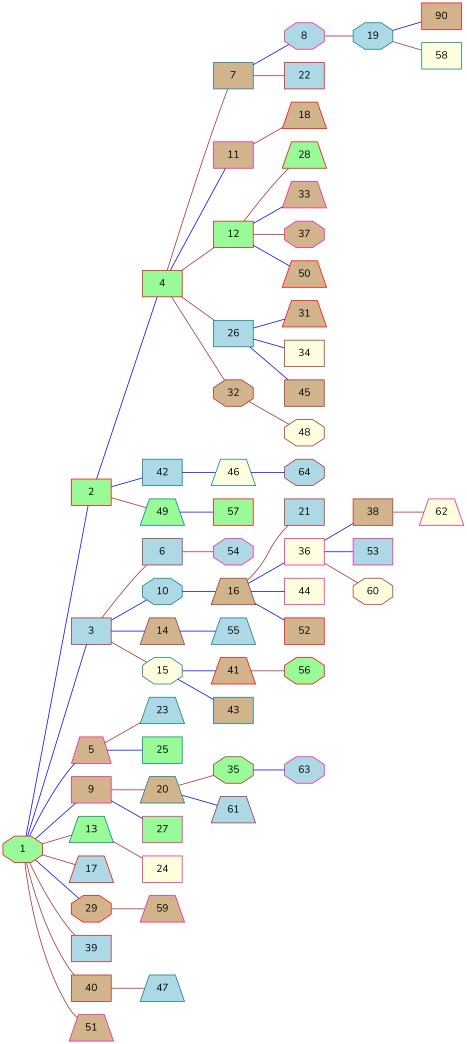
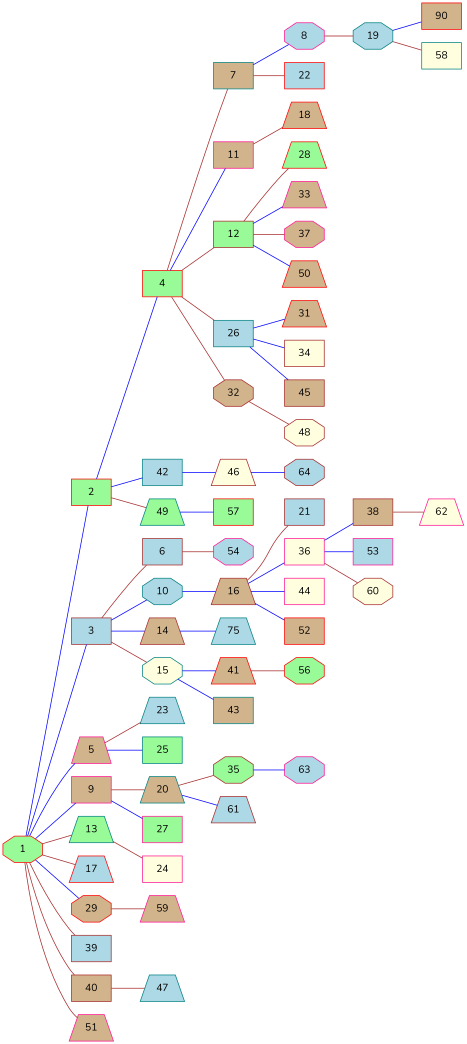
node "46": color teal -> brown
node "55": label "55" -> "75"
